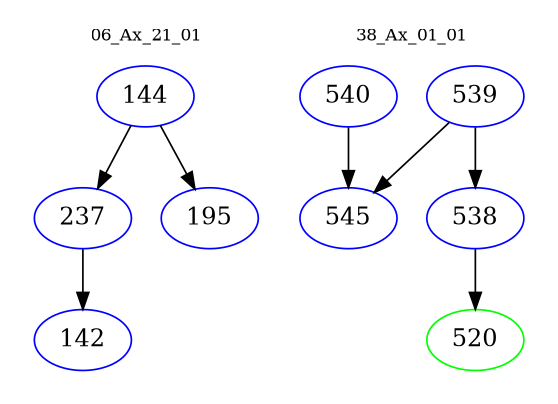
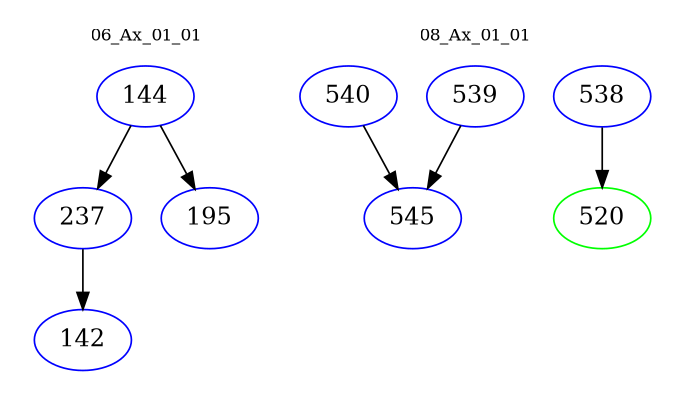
cluster "06_Ax_21_01": label "06_Ax_21_01" -> "06_Ax_01_01"
cluster "38_Ax_01_01": label "38_Ax_01_01" -> "08_Ax_01_01"
edge "539" -> "538": removed
